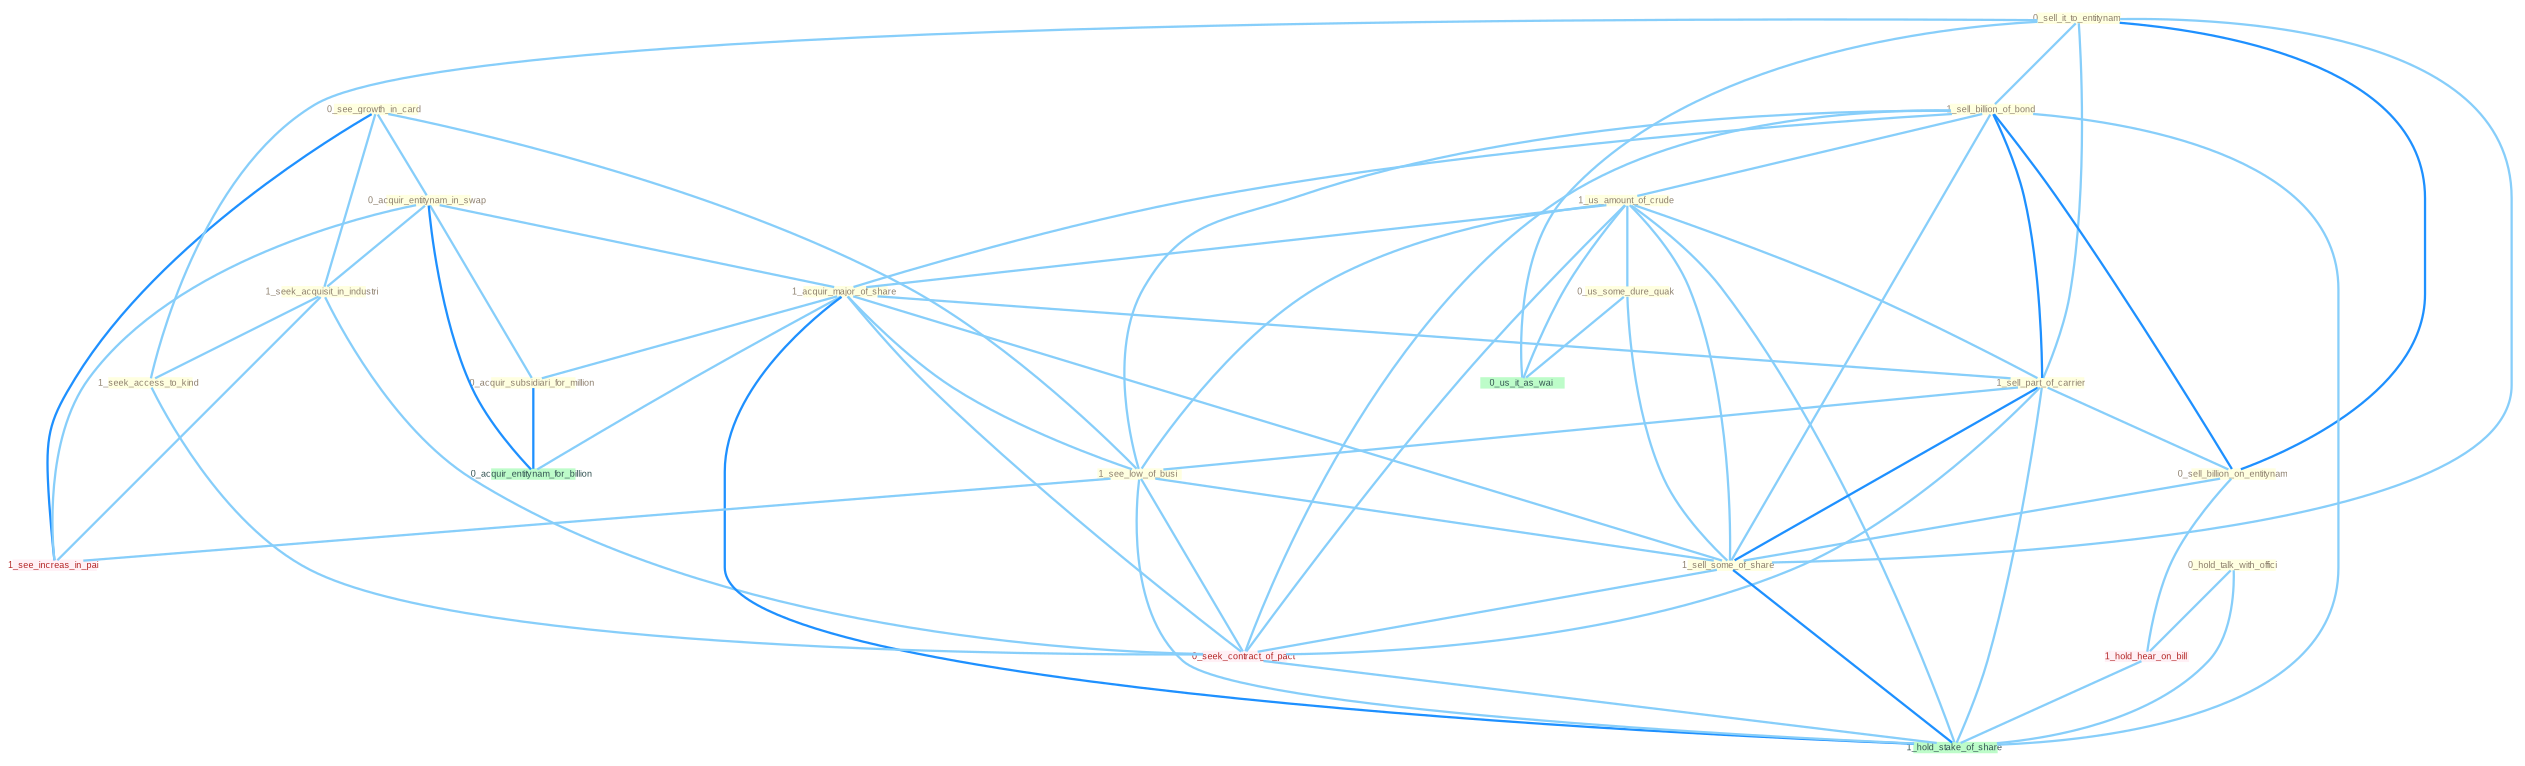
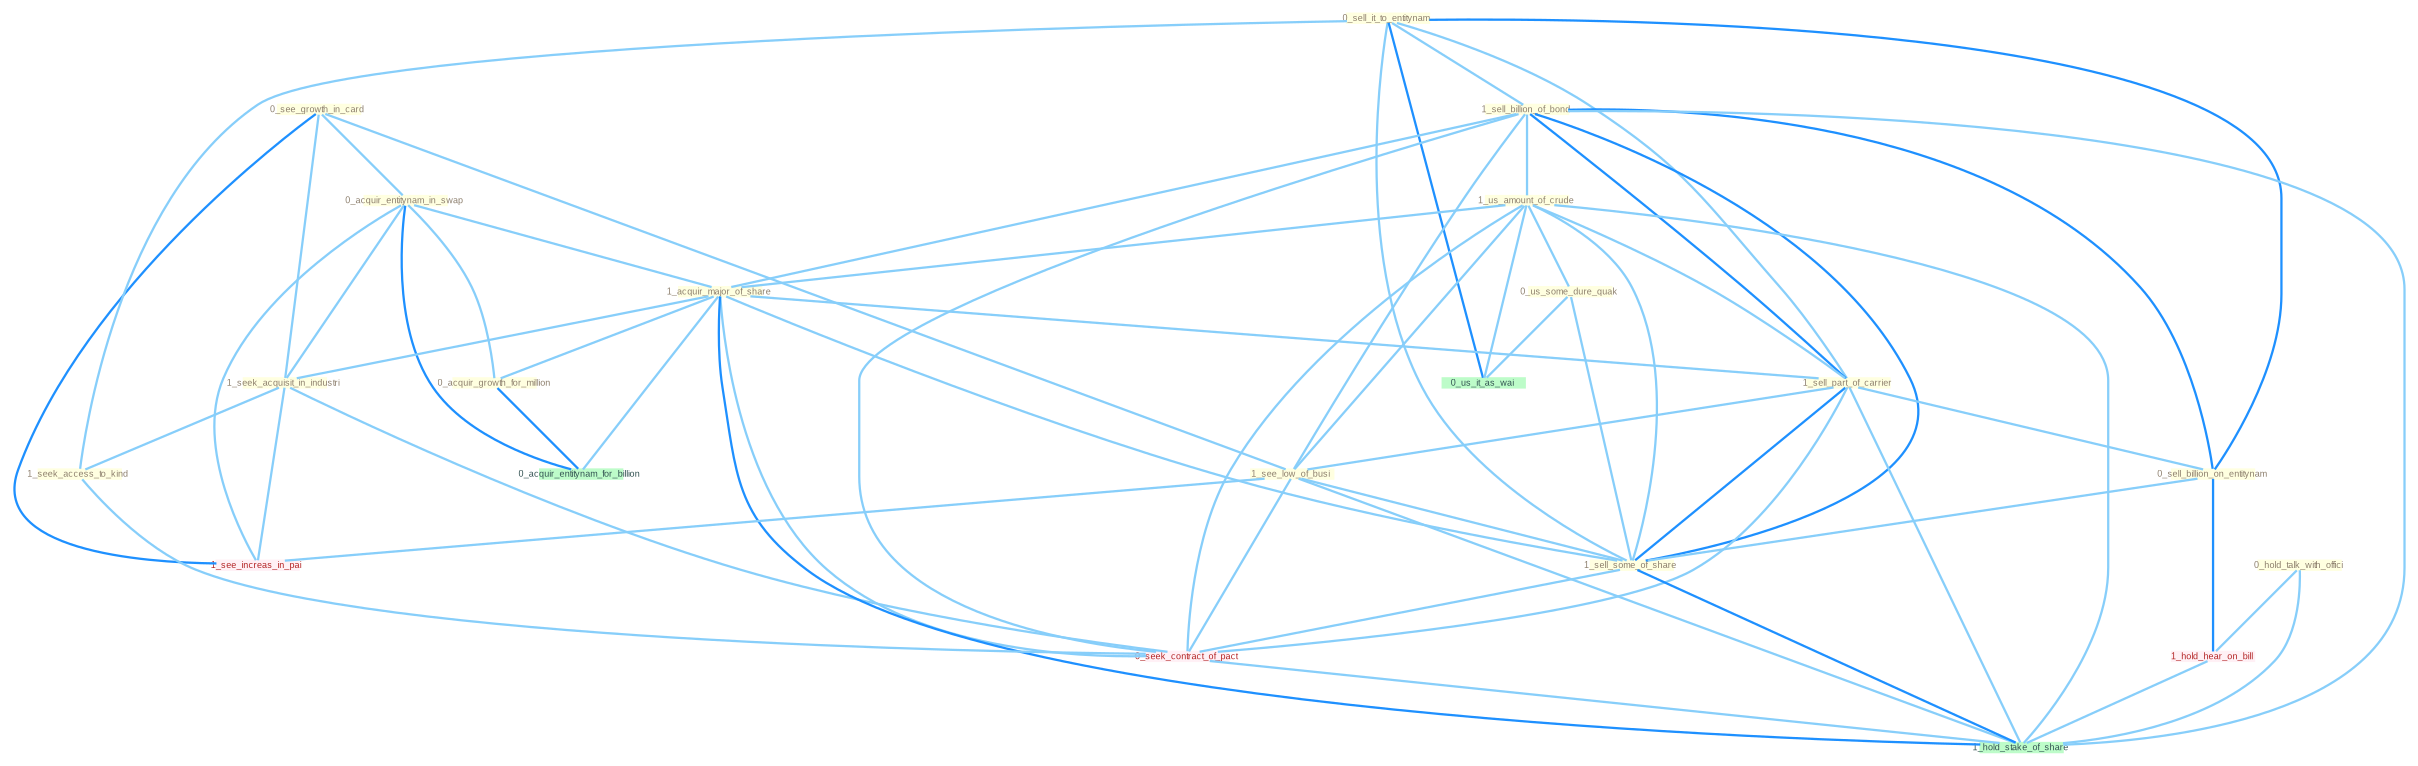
edge "0_sell_it_to_entitynam" -- "0_us_it_as_wai": color #87cefa -> #1e90ff
edge "1_sell_billion_of_bond" -- "1_sell_some_of_share": color #87cefa -> #1e90ff
node "0_acquir_subsidiari_for_million": label "0_acquir_subsidiari_for_million" -> "0_acquir_growth_for_million"
edge "1_acquir_major_of_share" -- "1_see_low_of_busi": now "1_acquir_major_of_share" -- "1_seek_acquisit_in_industri"
edge "0_sell_billion_on_entitynam" -- "1_hold_hear_on_bill": color #87cefa -> #1e90ff
